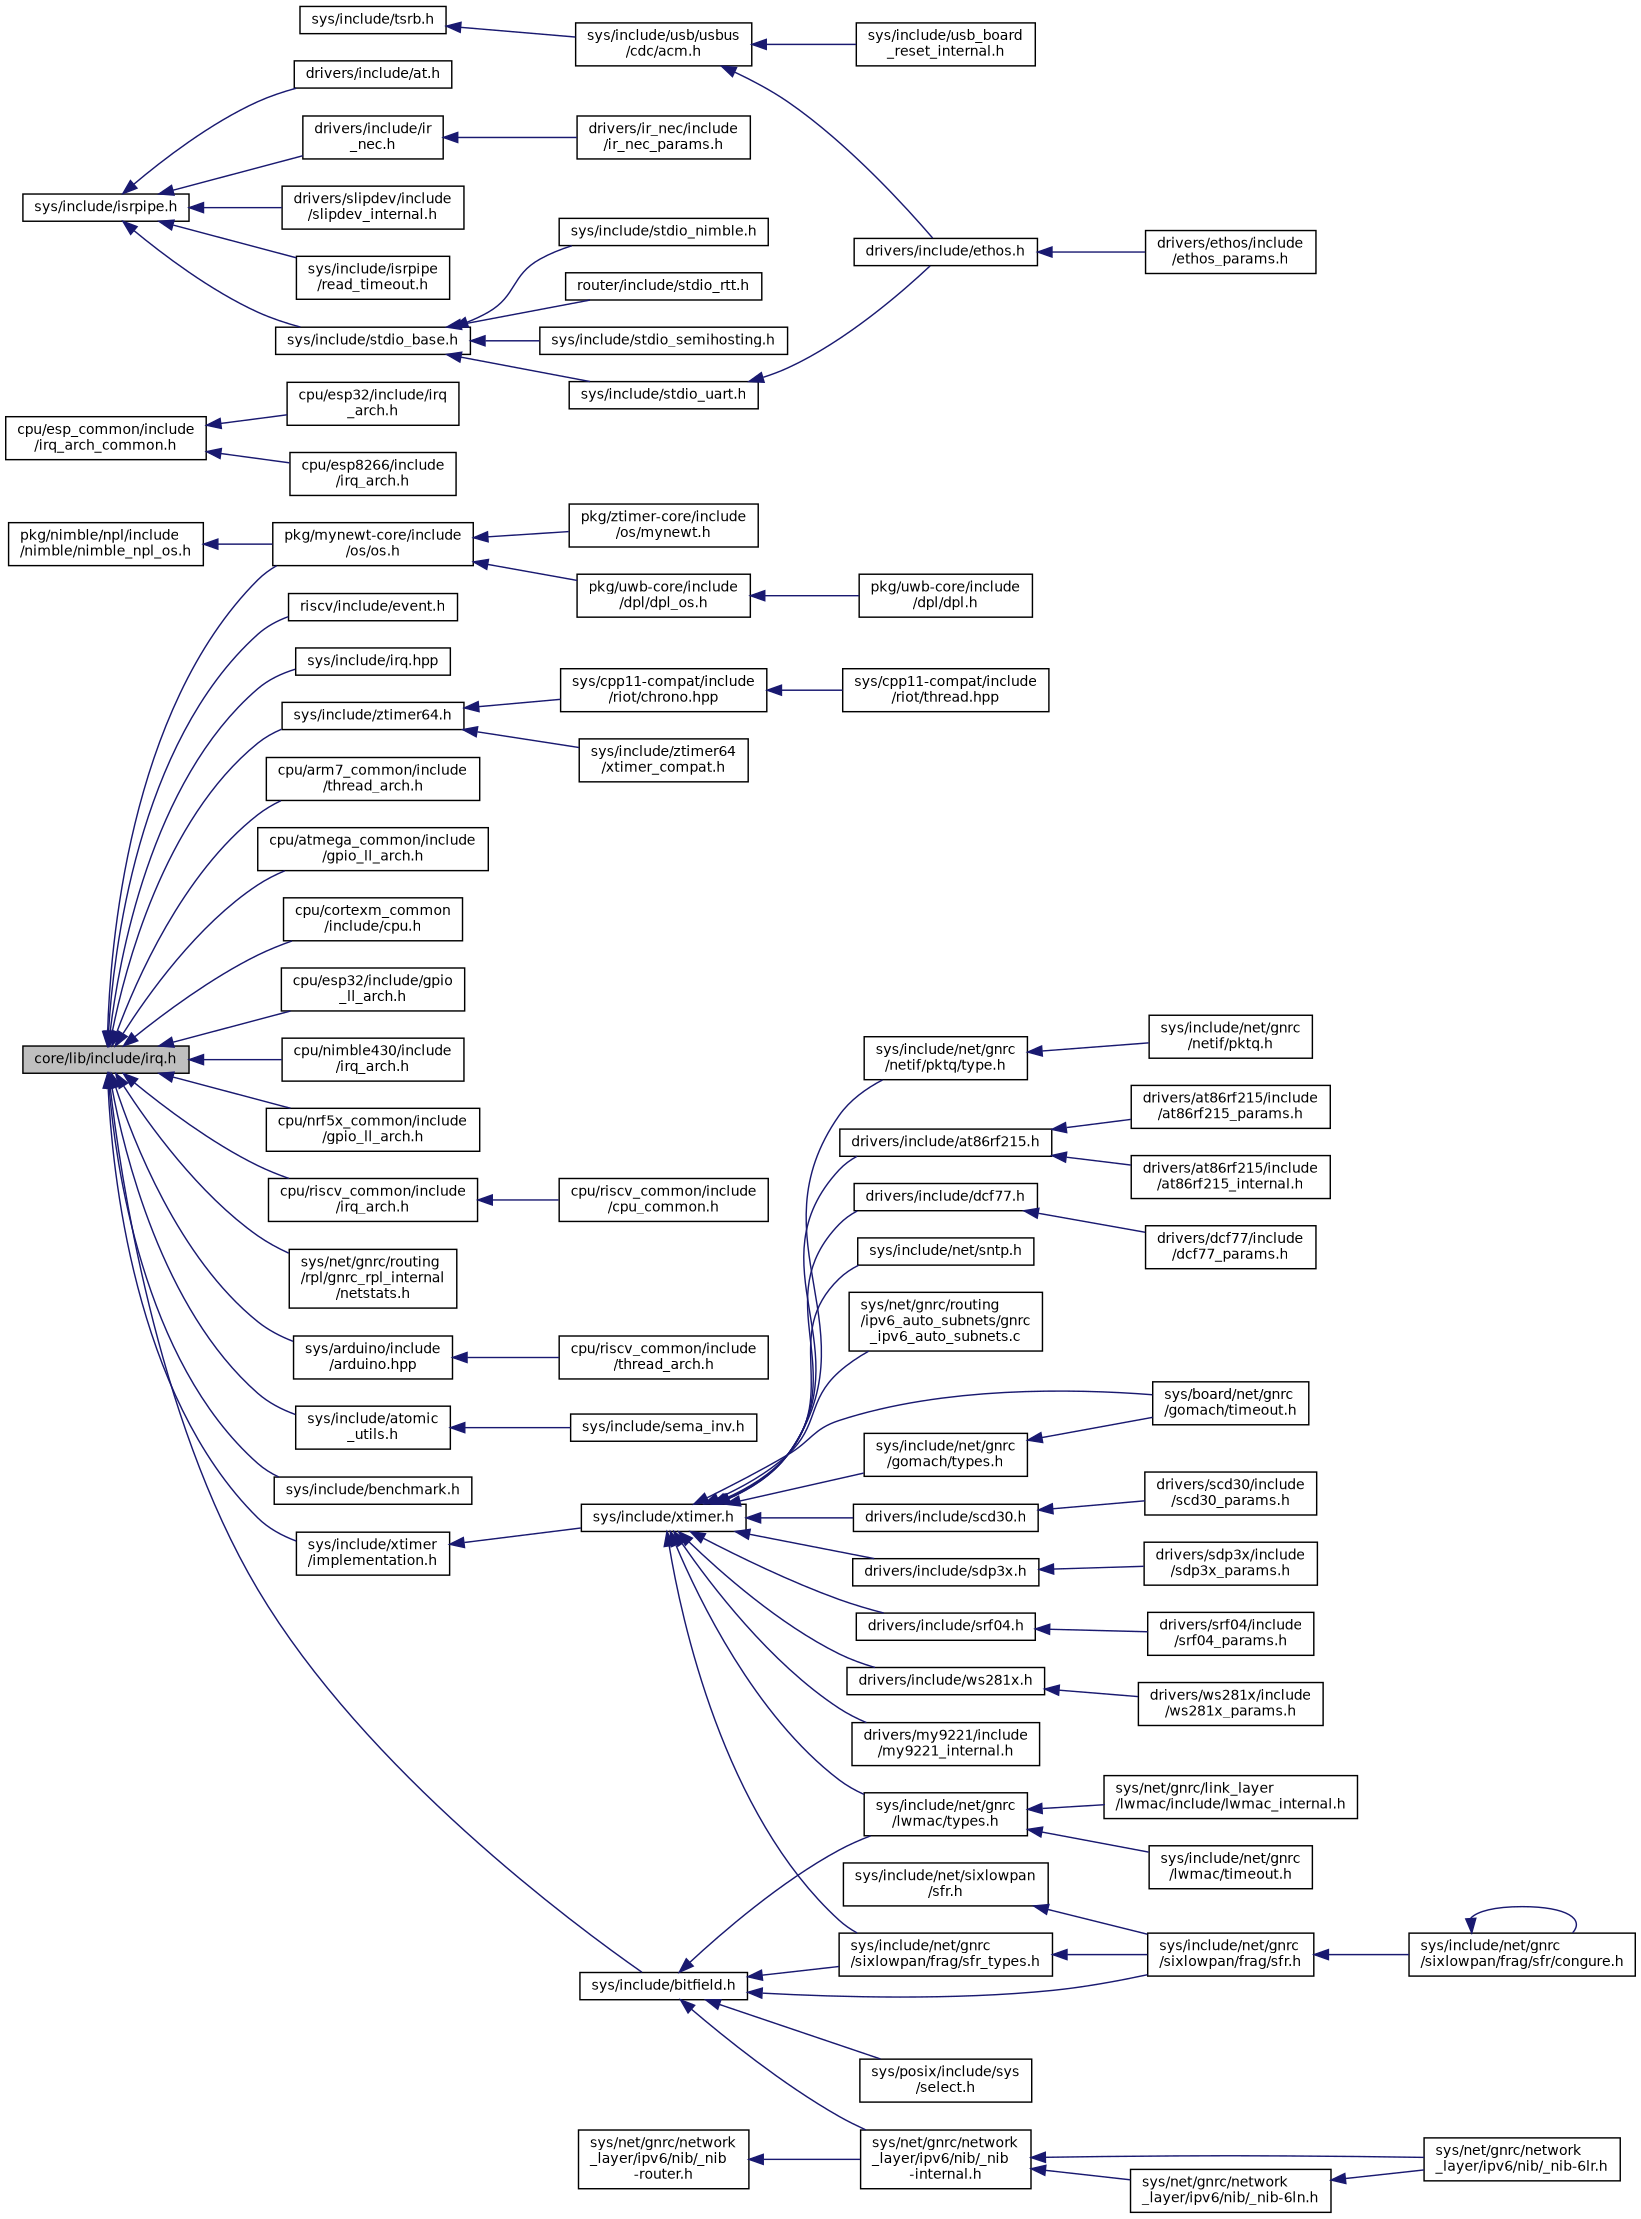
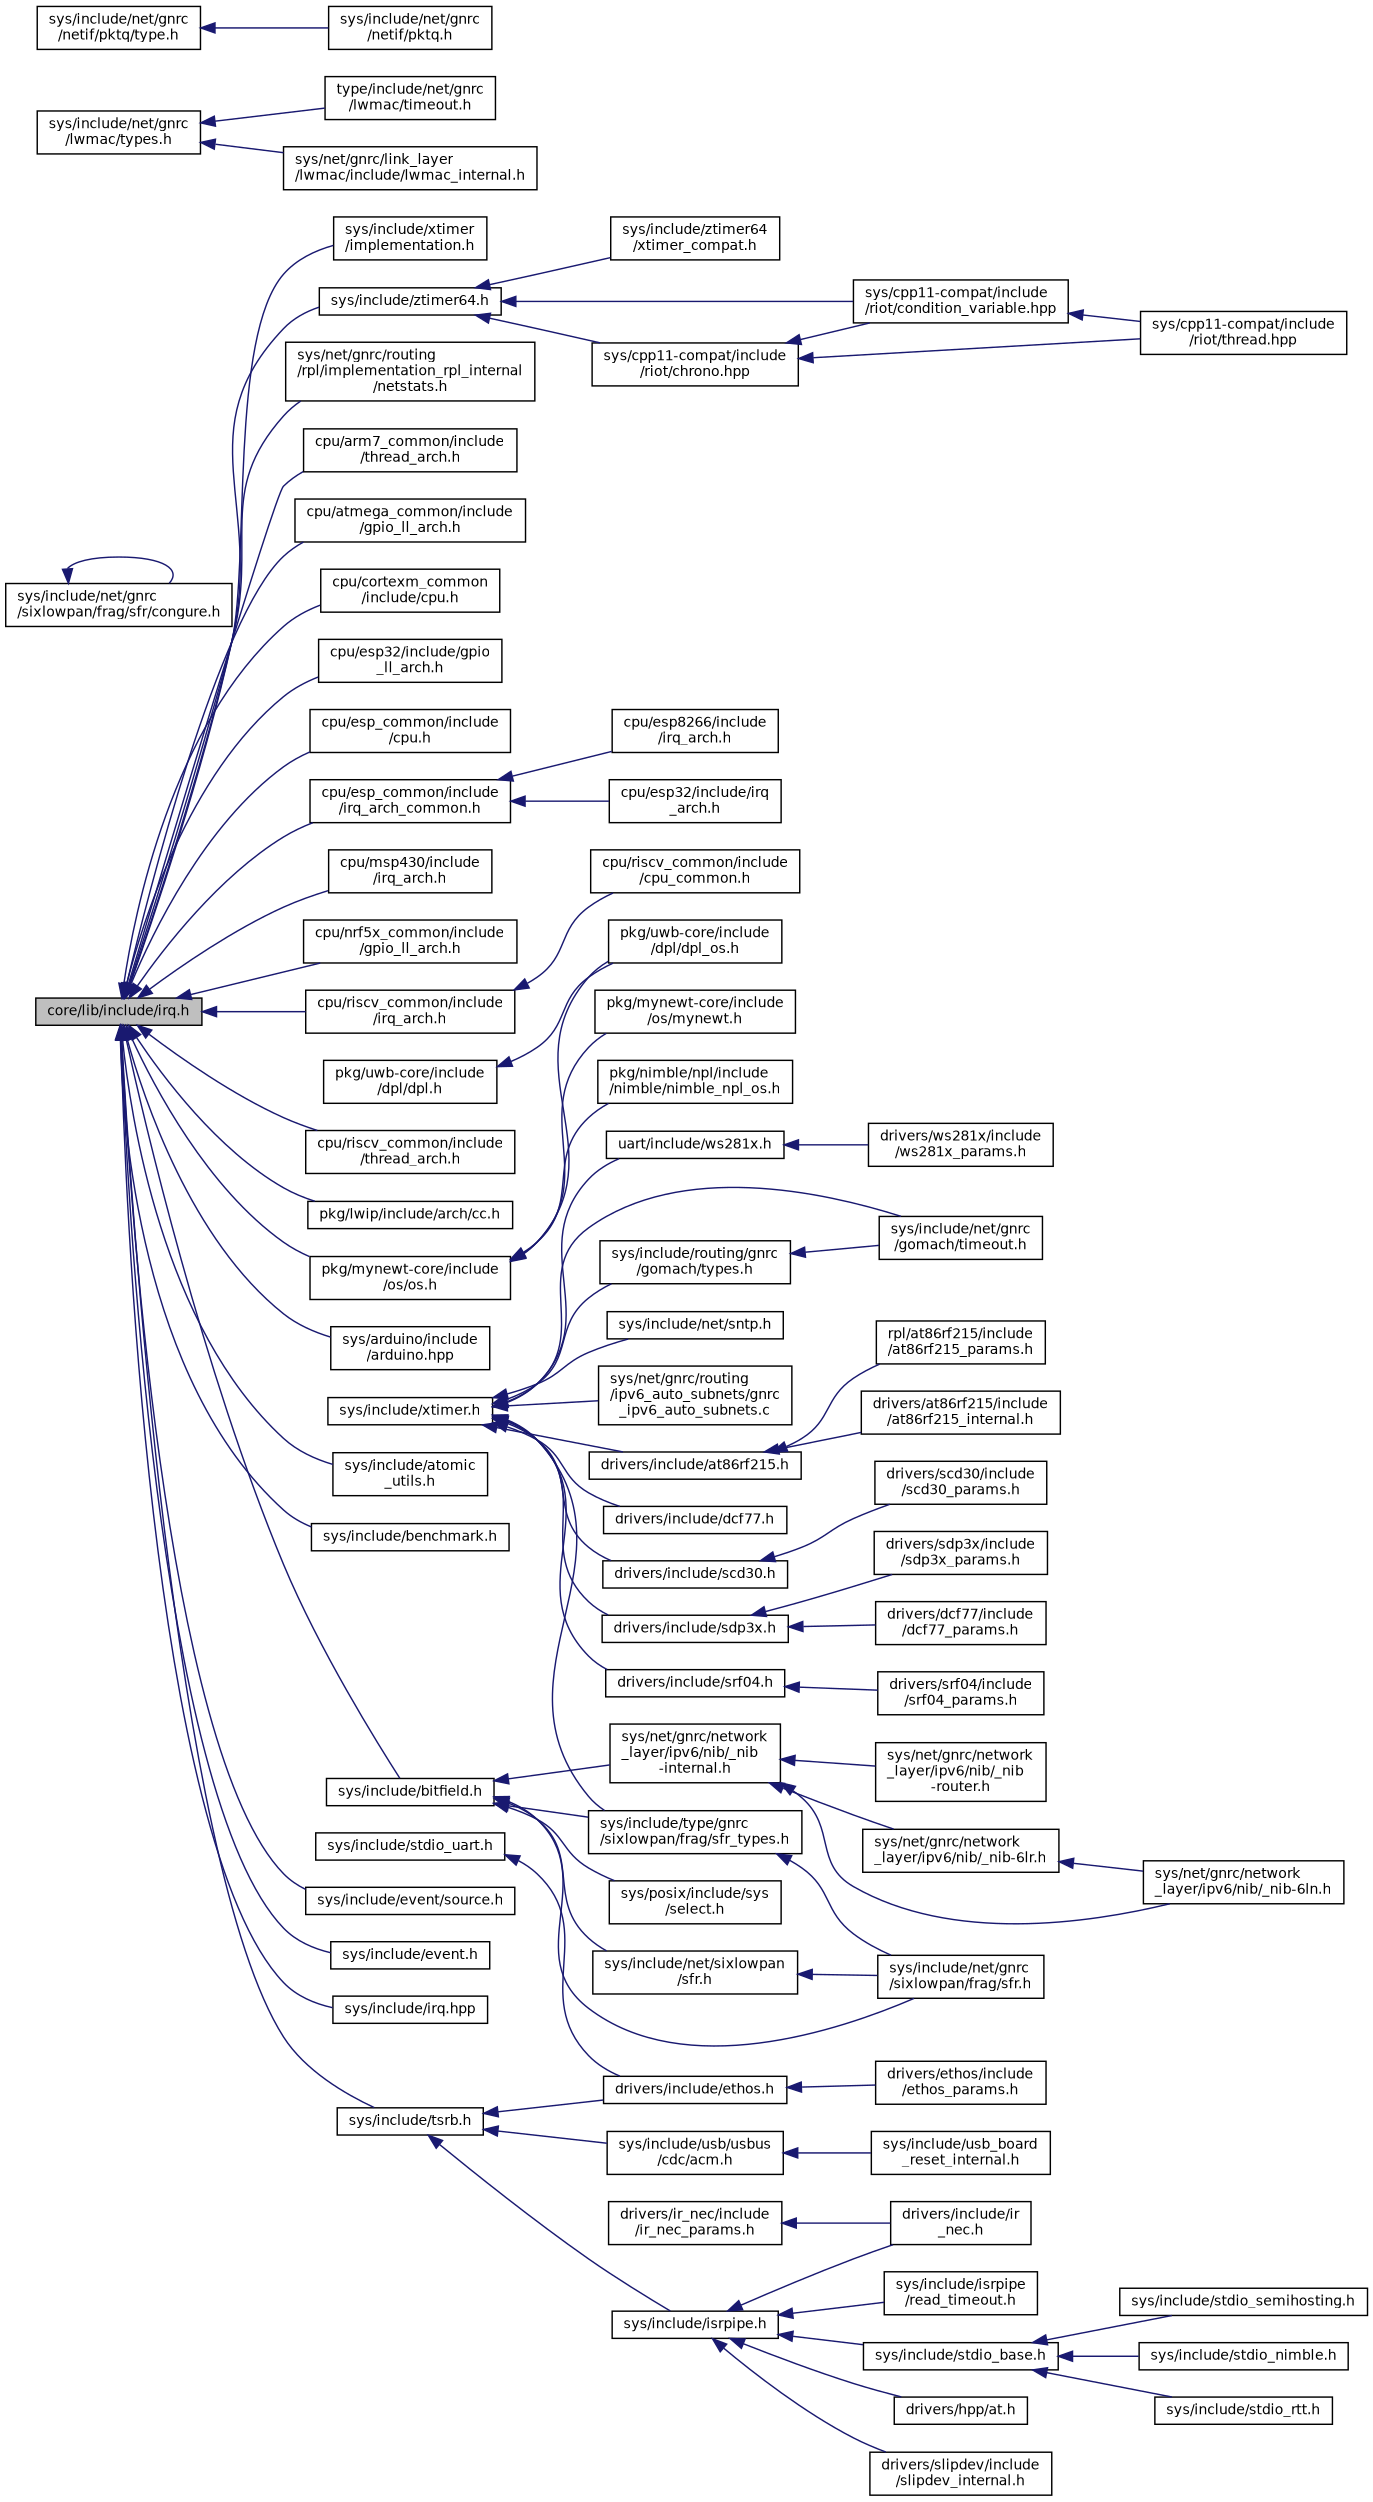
node "drivers/include/at.h": label "drivers/include/at.h" -> "drivers/hpp/at.h"
edge "drivers/ir_nec/include /ir_nec_params.h" -> "drivers/include/ir _nec.h": reversed
edge "drivers/include/ethos.h" -> "sys/include/usb/usbus /cdc/acm.h": now "drivers/include/ethos.h" -> "sys/include/tsrb.h"
node "router/include/stdio_rtt.h": label "router/include/stdio_rtt.h" -> "sys/include/stdio_rtt.h"
node "sys/cpp11-compat/include /riot/condition_variable.hpp": added
edge "sys/include/stdio_uart.h" -> "sys/include/stdio_base.h": removed
node "pkg/ztimer-core/include /os/mynewt.h": label "pkg/ztimer-core/include /os/mynewt.h" -> "pkg/mynewt-core/include /os/mynewt.h"
edge "pkg/mynewt-core/include /os/os.h" -> "pkg/nimble/npl/include /nimble/nimble_npl_os.h": reversed
edge "pkg/uwb-core/include /dpl/dpl.h" -> "pkg/uwb-core/include /dpl/dpl_os.h": reversed
node "riscv/include/event.h": label "riscv/include/event.h" -> "sys/include/event.h"
node "cpu/esp_common/include /cpu.h": added
edge "cpu/esp_common/include /irq_arch_common.h" -> "core/lib/include/irq.h": added
node "cpu/nimble430/include /irq_arch.h": label "cpu/nimble430/include /irq_arch.h" -> "cpu/msp430/include /irq_arch.h"
node "drivers/at86rf215/include /at86rf215_params.h": label "drivers/at86rf215/include /at86rf215_params.h" -> "rpl/at86rf215/include /at86rf215_params.h"
edge "sys/include/net/gnrc /netif/pktq/type.h" -> "sys/include/xtimer.h": removed
node "pkg/lwip/include/arch/cc.h": added
edge "drivers/dcf77/include /dcf77_params.h" -> "drivers/include/dcf77.h": now "drivers/dcf77/include /dcf77_params.h" -> "drivers/include/sdp3x.h"
node "sys/net/gnrc/routing /rpl/gnrc_rpl_internal /netstats.h": label "sys/net/gnrc/routing /rpl/gnrc_rpl_internal /netstats.h" -> "sys/net/gnrc/routing /rpl/implementation_rpl_internal /netstats.h"
edge "cpu/riscv_common/include /thread_arch.h" -> "sys/arduino/include /arduino.hpp": now "cpu/riscv_common/include /thread_arch.h" -> "core/lib/include/irq.h"
node "sys/board/net/gnrc /gomach/timeout.h": label "sys/board/net/gnrc /gomach/timeout.h" -> "sys/include/net/gnrc /gomach/timeout.h"
node "sys/include/sema_inv.h": removed
node "sys/include/net/gnrc /gomach/types.h": label "sys/include/net/gnrc /gomach/types.h" -> "sys/include/routing/gnrc /gomach/types.h"
edge "sys/include/xtimer.h" -> "sys/include/xtimer /implementation.h": removed
edge "sys/include/tsrb.h" -> "core/lib/include/irq.h": added
node "drivers/include/ws281x.h": label "drivers/include/ws281x.h" -> "uart/include/ws281x.h"
edge "sys/include/net/gnrc /lwmac/types.h" -> "sys/include/xtimer.h": removed
node "drivers/my9221/include /my9221_internal.h": removed
node "sys/include/net/gnrc /lwmac/timeout.h": label "sys/include/net/gnrc /lwmac/timeout.h" -> "type/include/net/gnrc /lwmac/timeout.h"
edge "sys/include/net/gnrc /lwmac/types.h" -> "sys/include/bitfield.h": now "sys/include/net/sixlowpan /sfr.h" -> "sys/include/bitfield.h"
node "sys/include/event/source.h": added
node "sys/include/net/gnrc /sixlowpan/frag/sfr_types.h": label "sys/include/net/gnrc /sixlowpan/frag/sfr_types.h" -> "sys/include/type/gnrc /sixlowpan/frag/sfr_types.h"
edge "sys/include/net/gnrc /sixlowpan/frag/sfr/congure.h" -> "sys/include/net/gnrc /sixlowpan/frag/sfr.h": removed
edge "sys/net/gnrc/network _layer/ipv6/nib/_nib -internal.h" -> "sys/net/gnrc/network _layer/ipv6/nib/_nib -router.h": reversed
edge "sys/net/gnrc/network _layer/ipv6/nib/_nib-6lr.h" -> "sys/net/gnrc/network _layer/ipv6/nib/_nib-6ln.h": reversed
edge "sys/include/isrpipe.h" -> "sys/include/tsrb.h": added
